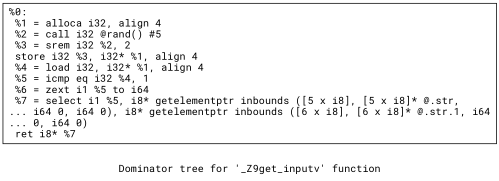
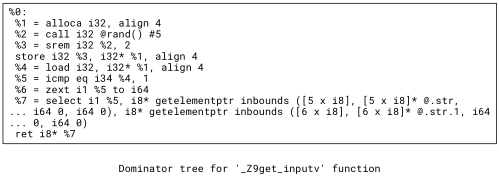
node "%0:": text "%5 = icmp eq i32 %4, 1" -> "%5 = icmp eq i34 %4, 1"
